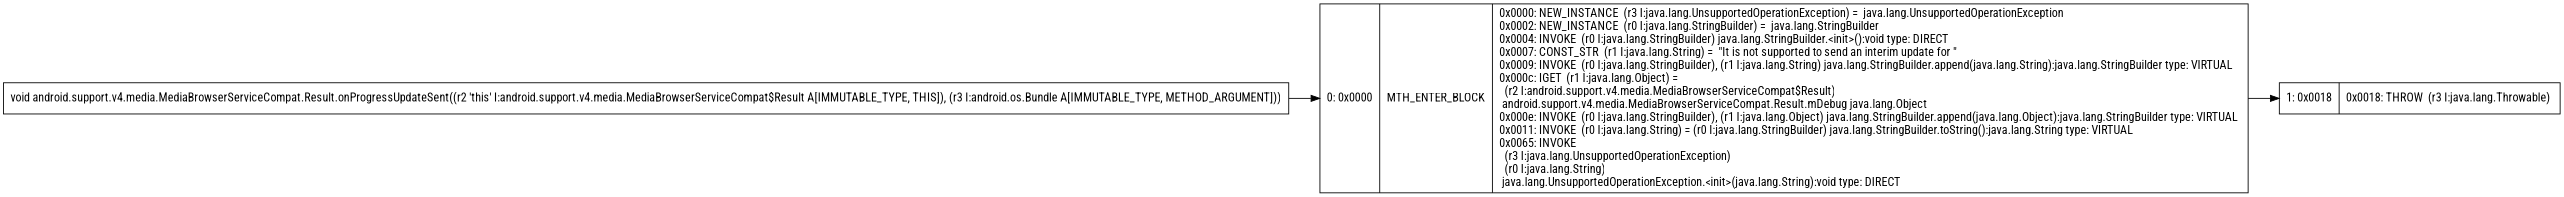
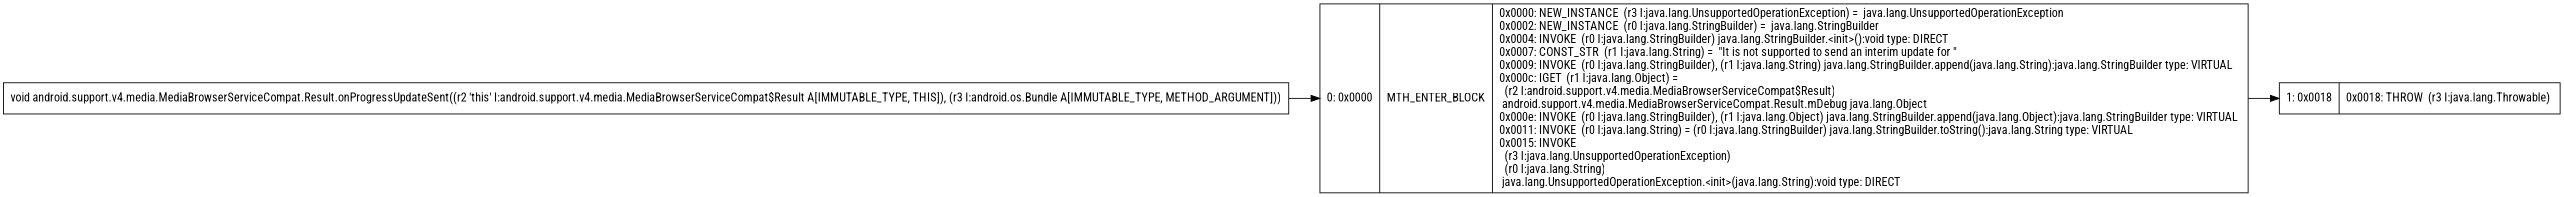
node "0: 0x0000": text "0x0065: INVOKE" -> "0x0015: INVOKE"
